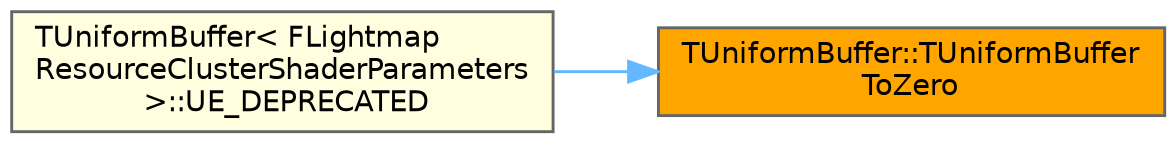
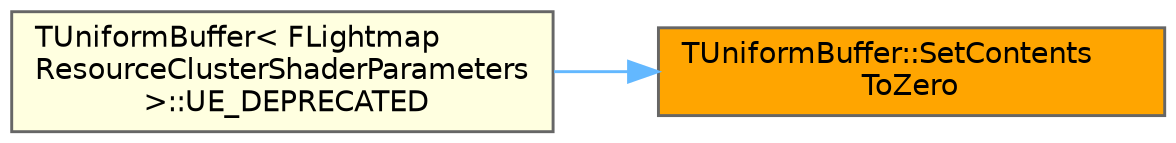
node "TUniformBuffer::TUniformBuffer ToZero": label "TUniformBuffer::TUniformBuffer ToZero" -> "TUniformBuffer::SetContents ToZero"
